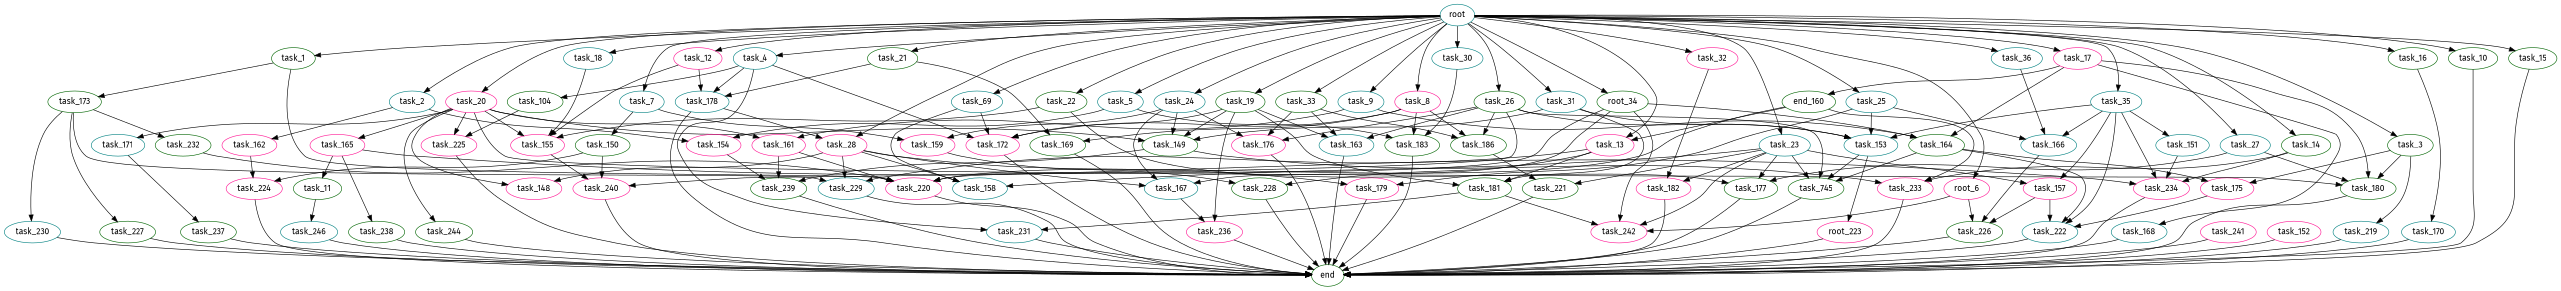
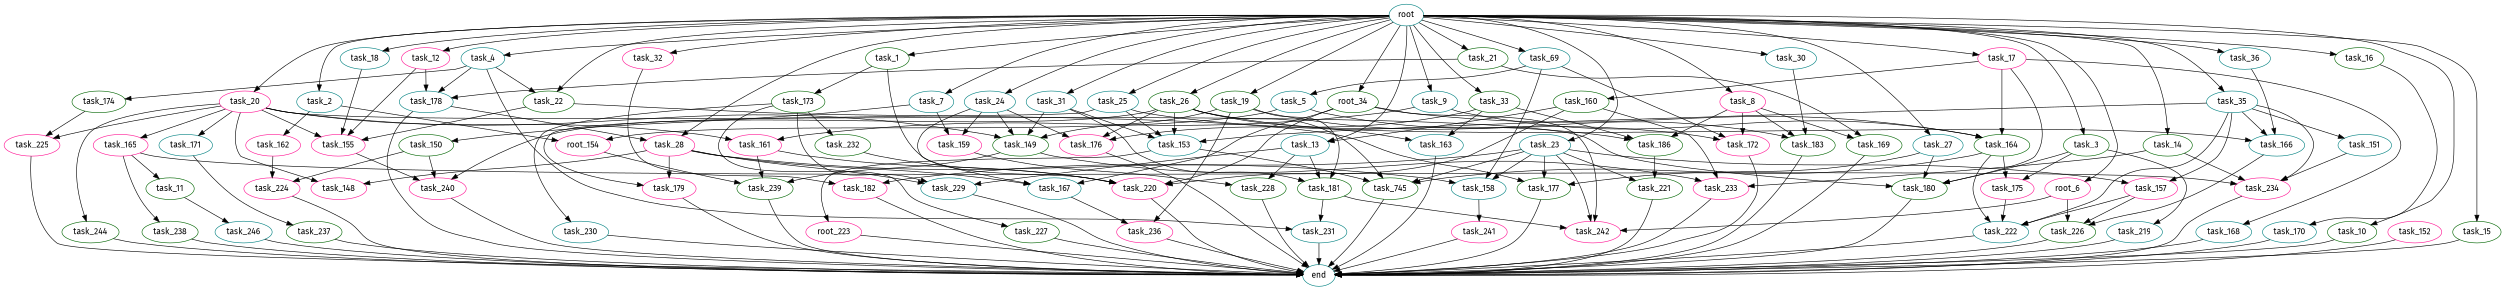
edge "root" -> "task_5": now "task_69" -> "task_5"
edge "task_4" -> "task_172": now "task_4" -> "task_22"
node "task_104": label "task_104" -> "task_174"
node "end_160": label "end_160" -> "task_160"
edge "task_19" -> "task_163": removed
node "task_154": label "task_154" -> "root_154"
node "task_13": color deeppink -> teal
edge "task_158" -> "task_241": added
node "end": color darkgreen -> teal
